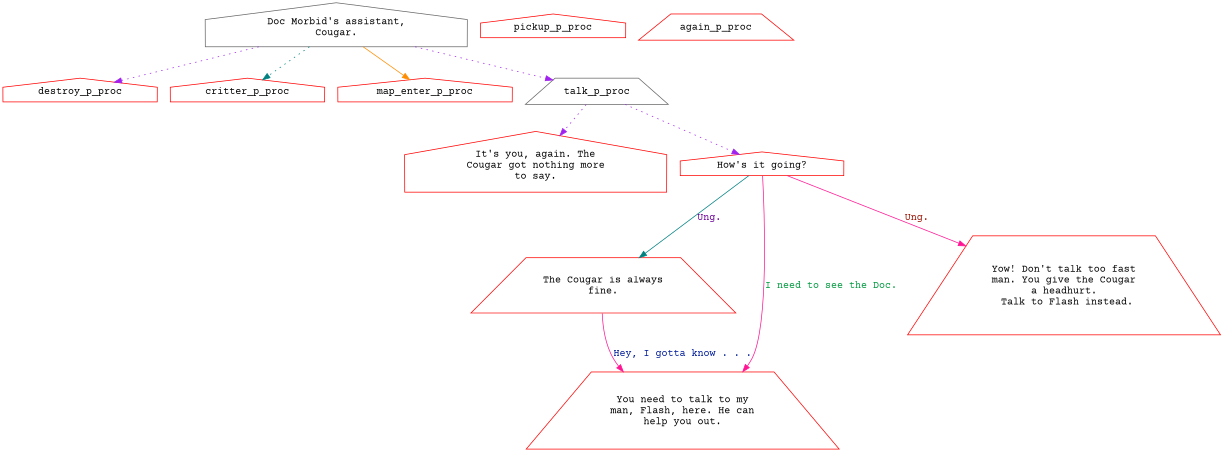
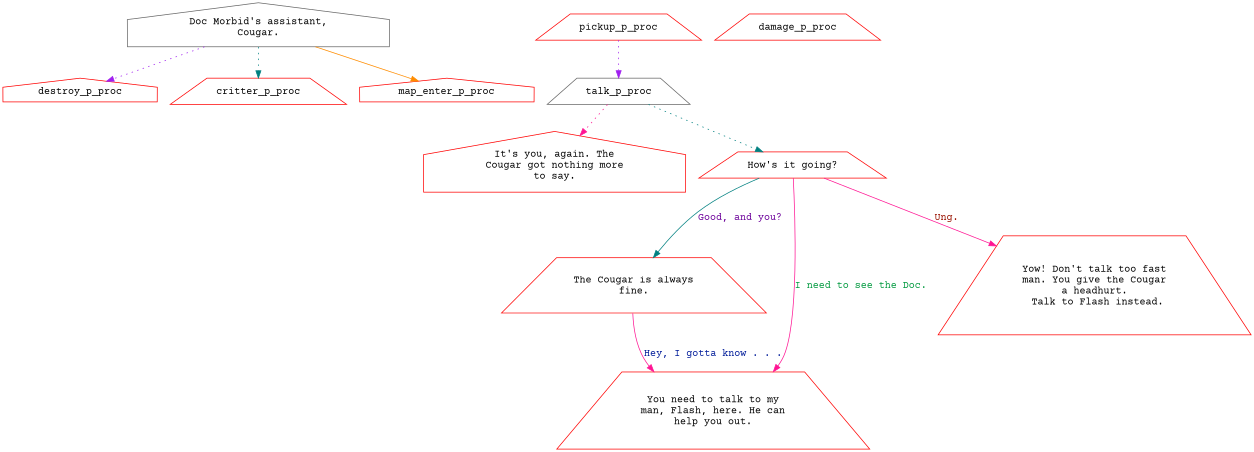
node "pickup_p_proc": shape house -> trapezium
node "again_p_proc": label "again_p_proc" -> "damage_p_proc"
edge "Doc Morbid's assistant, Cougar." -> "talk_p_proc": now "pickup_p_proc" -> "talk_p_proc"
node "critter_p_proc": shape house -> trapezium
edge "talk_p_proc" -> "It's you, again. The Cougar got nothing more to say.": color purple -> deeppink
edge "talk_p_proc" -> "How's it going?": color purple -> teal
node "How's it going?": shape house -> trapezium
edge "How's it going?" -> "The Cougar is always fine.": label "Ung." -> "Good, and you?"
